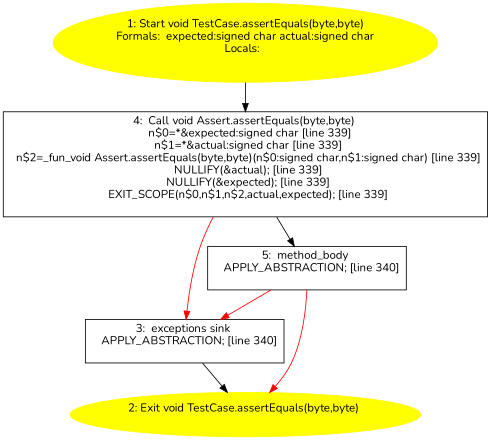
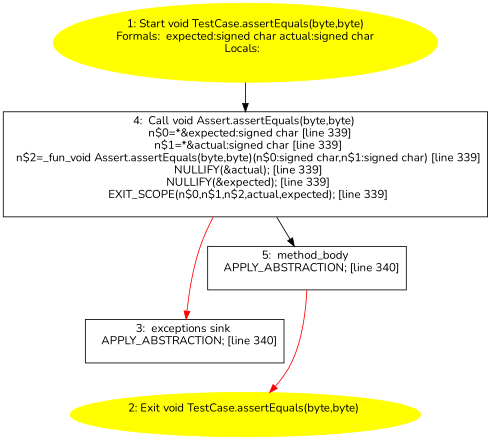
edge "5:  method_body APPLY_ABSTRACTION; [line 340]" -> "3:  exceptions sink APPLY_ABSTRACTION; [line 340]": removed
edge "3:  exceptions sink APPLY_ABSTRACTION; [line 340]" -> "2: Exit void TestCase.assertEquals(byte,byte)": removed
